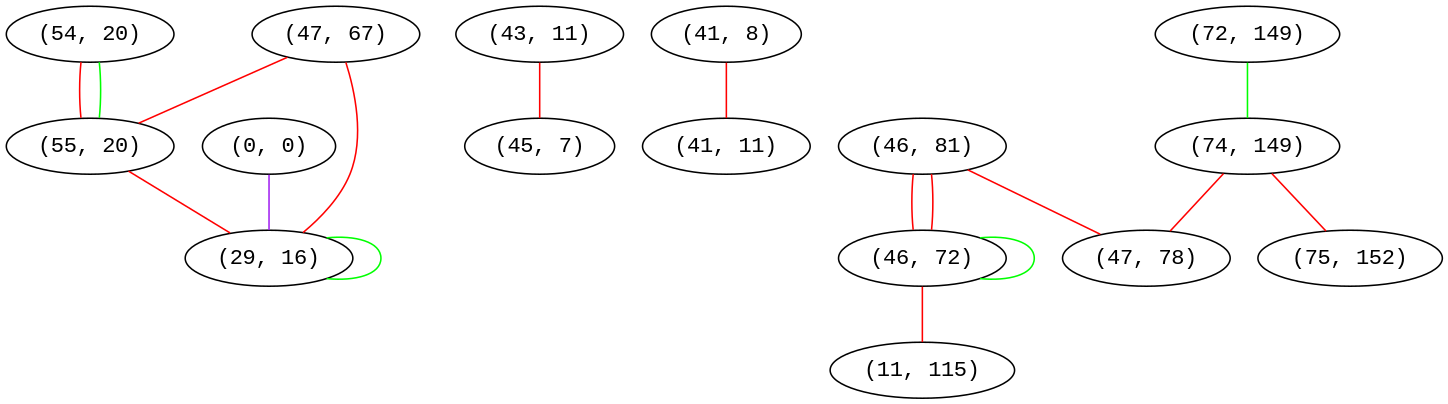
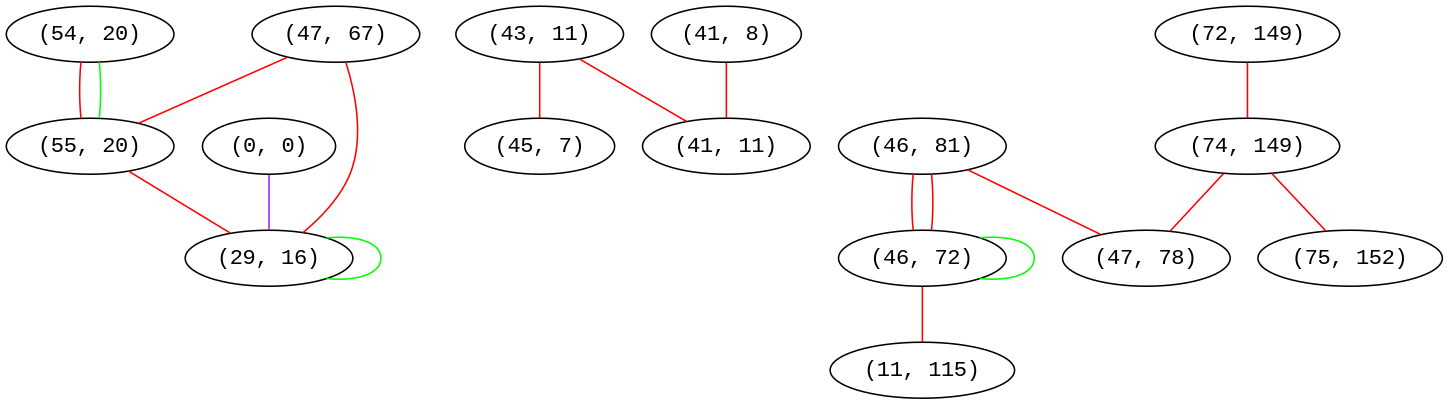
edge "(43, 11)" -- "(41, 11)": added
edge "(72, 149)" -- "(74, 149)": color green -> red
